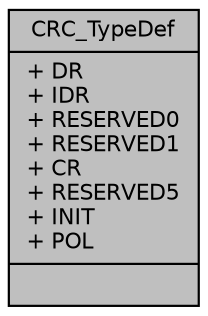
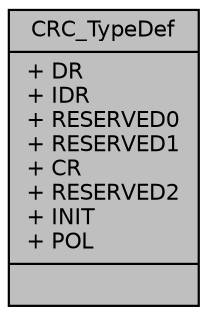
node "CRC_TypeDef": text "+ RESERVED5" -> "+ RESERVED2"
